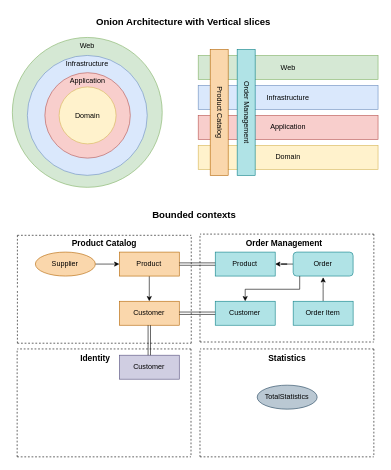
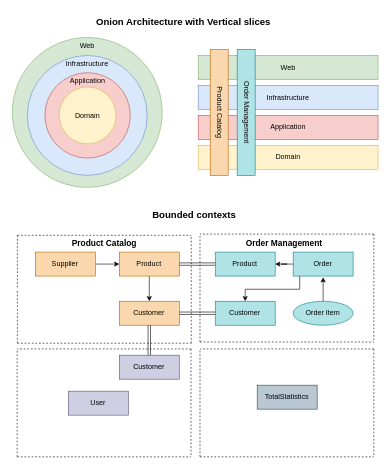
node "Supplier": shape ellipse -> rectangle
node "Order": shape rounded rectangle -> rectangle
node "Order Item": shape rectangle -> ellipse
node "Identity": removed
node "Statistics": removed
node "TotalStatistics": shape ellipse -> rectangle
node "User": added
